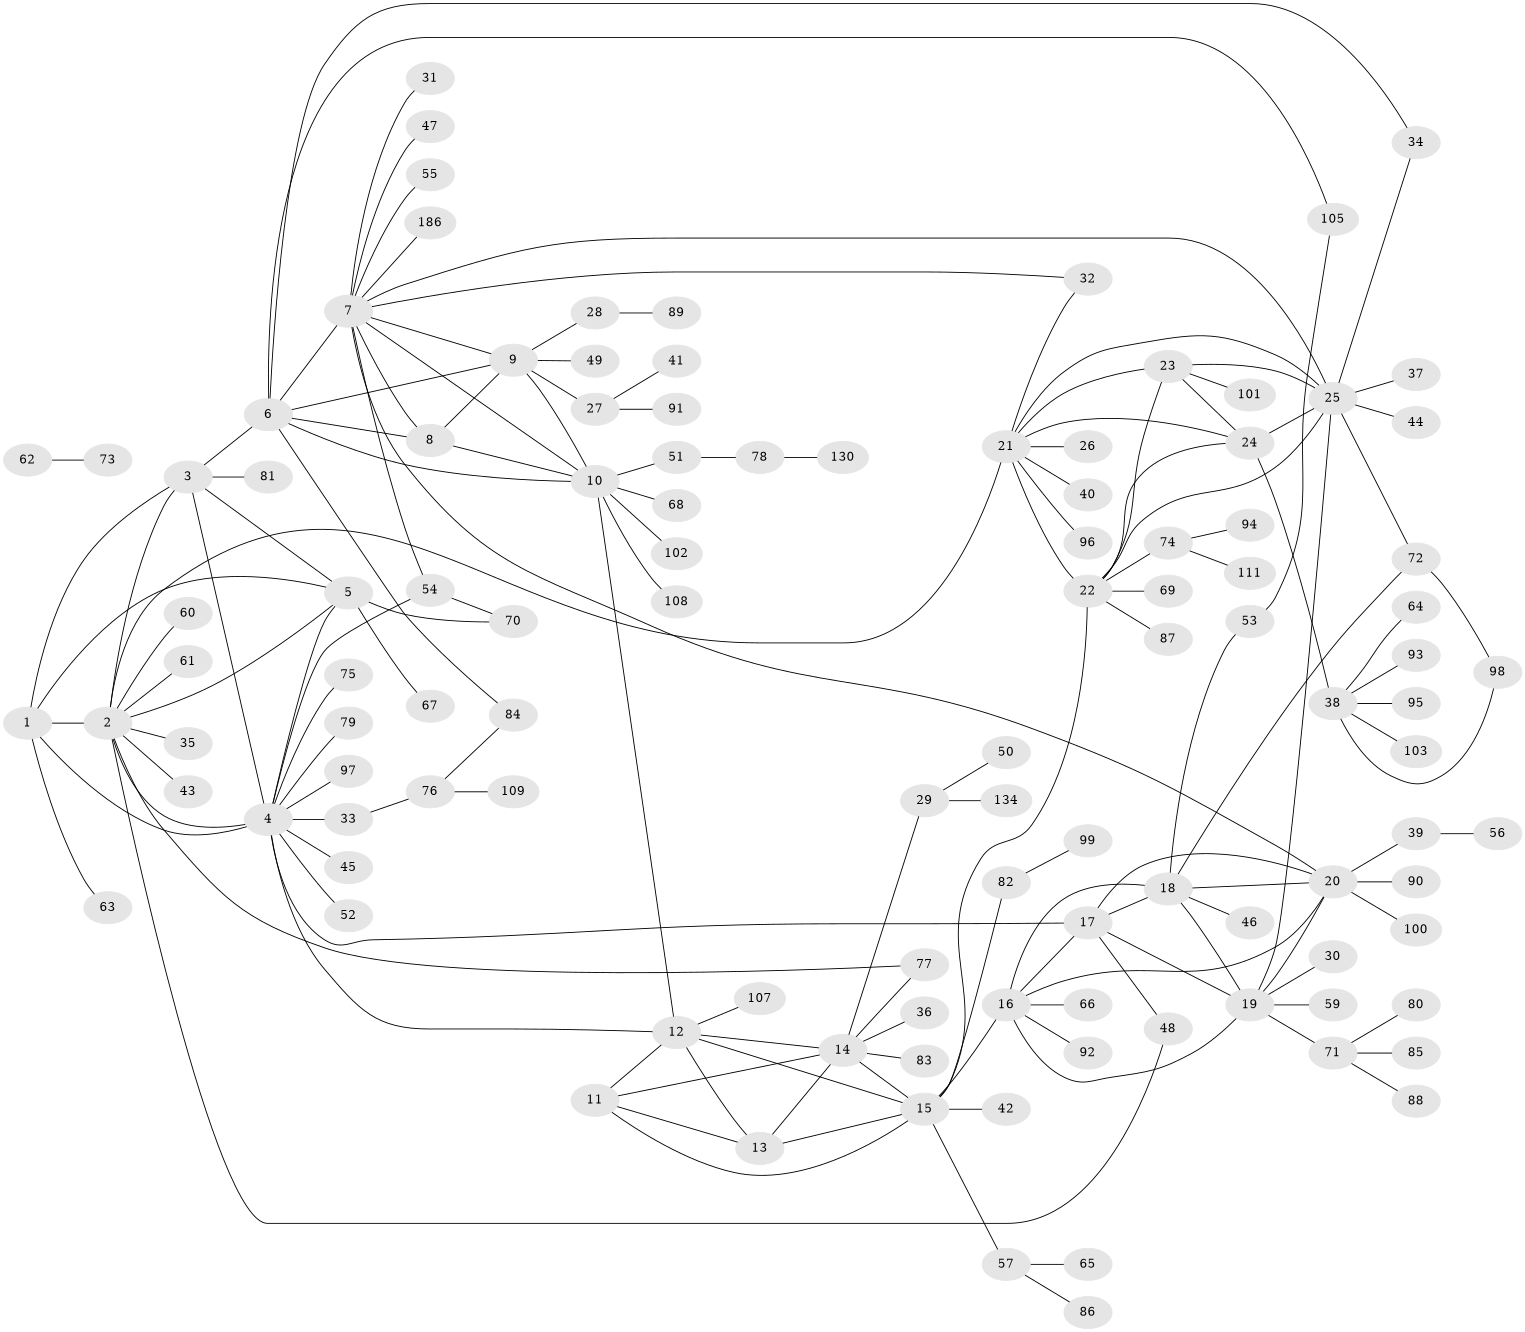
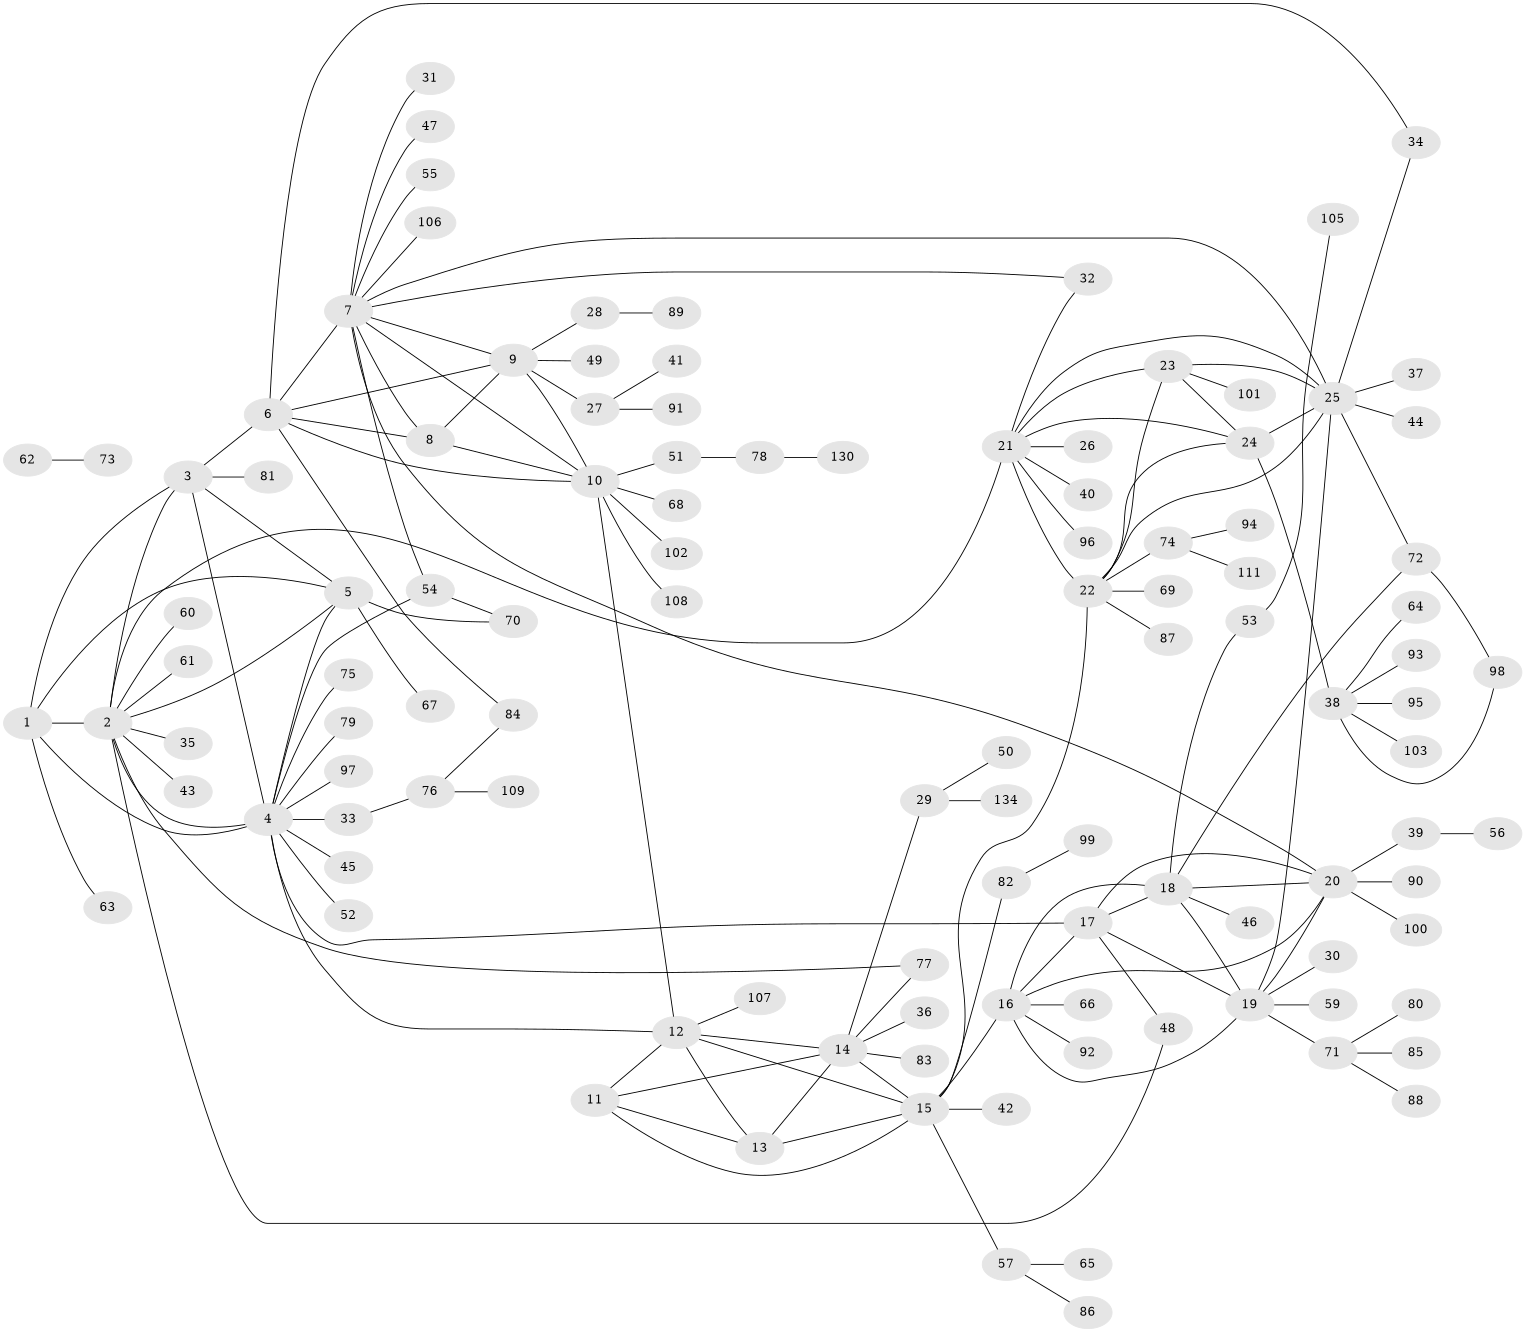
edge "105" -- "6": removed
node "186": label "186" -> "106"
